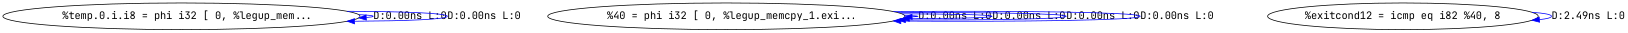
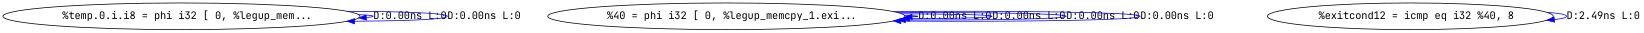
node "%exitcond12 = icmp eq i82 %40, 8": label "%exitcond12 = icmp eq i82 %40, 8" -> "%exitcond12 = icmp eq i32 %40, 8"
